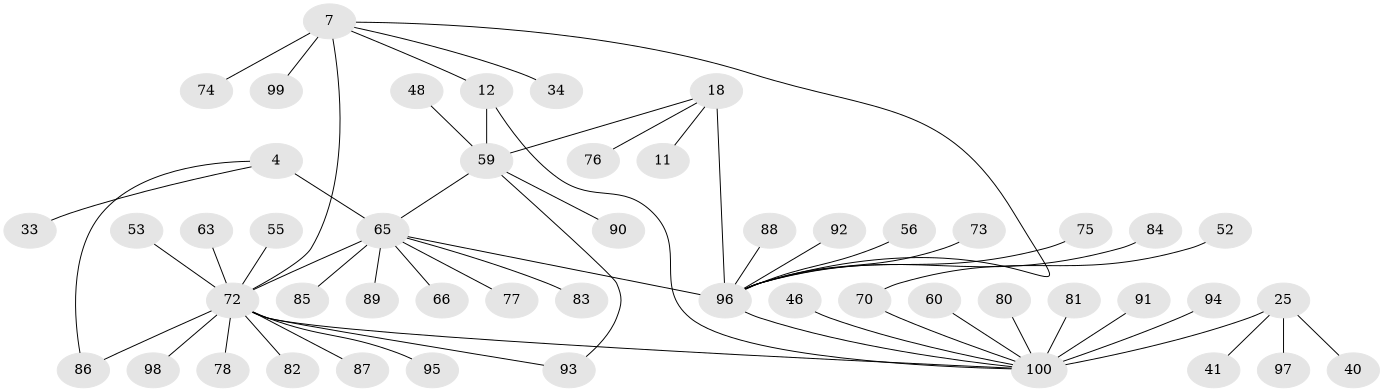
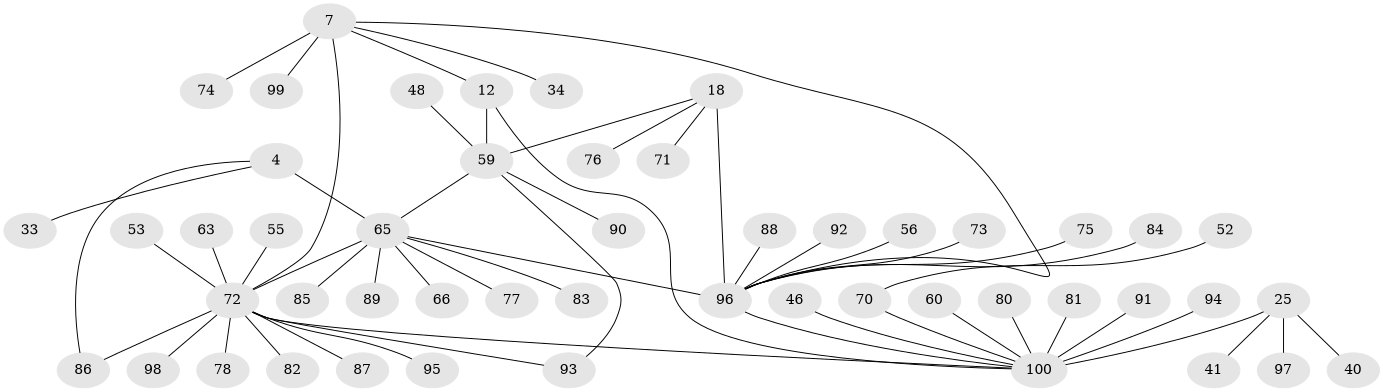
node "11": label "11" -> "71"
